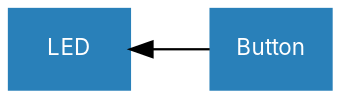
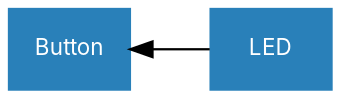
edge "Button" -> "LED": reversed
